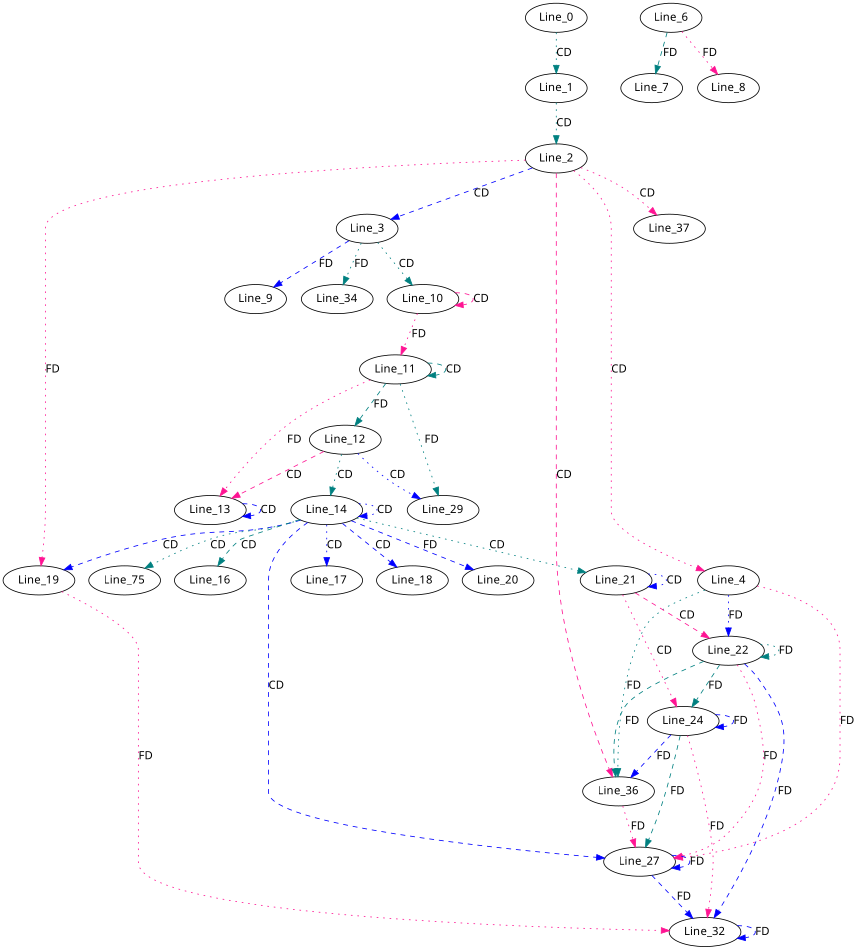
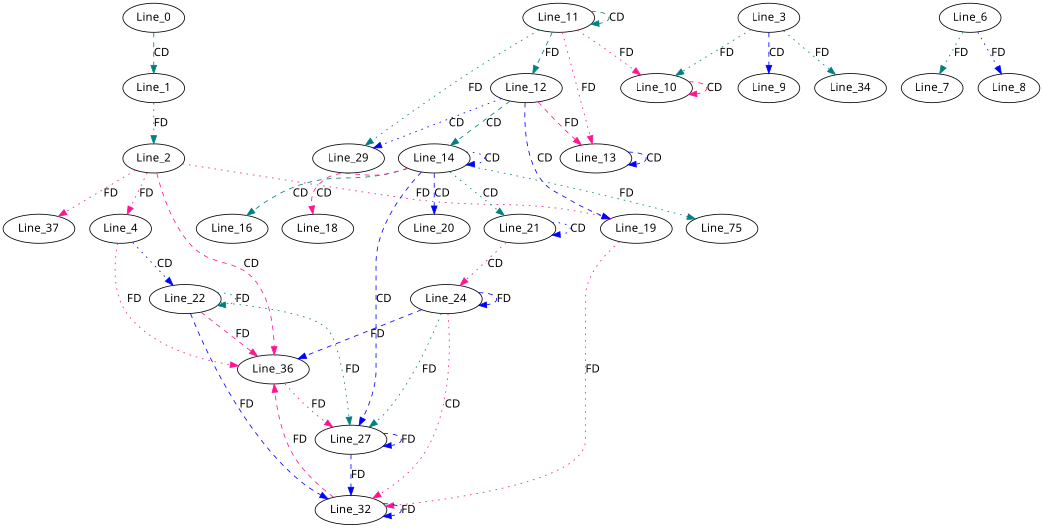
edge "Line_0" -> "Line_1": style dotted -> dashed
edge "Line_6" -> "Line_7": style dashed -> dotted
edge "Line_6" -> "Line_8": color deeppink -> blue
edge "Line_1" -> "Line_2": label "CD" -> "FD"
edge "Line_2" -> "Line_3": removed, label "CD"
edge "Line_2" -> "Line_37": label "CD" -> "FD"
edge "Line_3" -> "Line_9": label "FD" -> "CD"
edge "Line_3" -> "Line_10": label "CD" -> "FD"
edge "Line_10" -> "Line_11": reversed
edge "Line_2" -> "Line_4": label "CD" -> "FD"
edge "Line_32" -> "Line_36": added, label "FD"
edge "Line_12" -> "Line_14": style dotted -> dashed
edge "Line_12" -> "Line_13": label "CD" -> "FD"
edge "Line_14" -> "Line_19": now "Line_12" -> "Line_19"
edge "Line_14" -> "Line_18": color blue -> deeppink
edge "Line_14" -> "Line_75": label "CD" -> "FD"
edge "Line_14" -> "Line_20": label "FD" -> "CD"
node "Line_17": removed
edge "Line_21" -> "Line_22": removed, label "CD"
edge "Line_4" -> "Line_22": label "FD" -> "CD"
edge "Line_4" -> "Line_36": color teal -> deeppink
edge "Line_22" -> "Line_24": removed, label "FD"
edge "Line_22" -> "Line_36": color teal -> deeppink
edge "Line_4" -> "Line_27": removed, label "FD"
edge "Line_22" -> "Line_27": color deeppink -> teal
edge "Line_24" -> "Line_27": style dashed -> dotted
edge "Line_24" -> "Line_32": label "FD" -> "CD"
